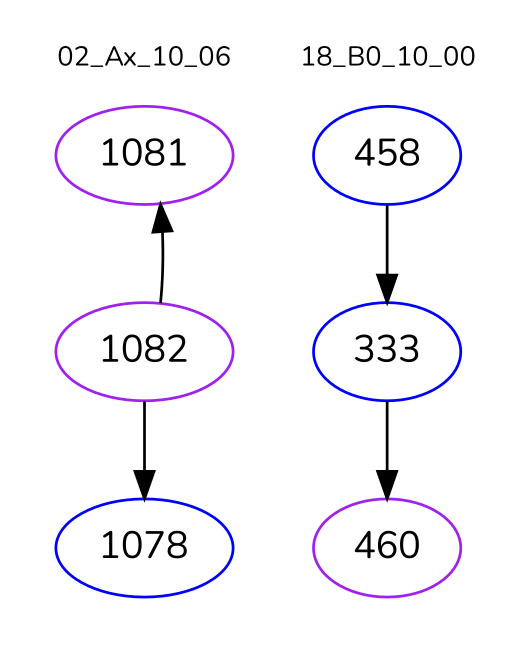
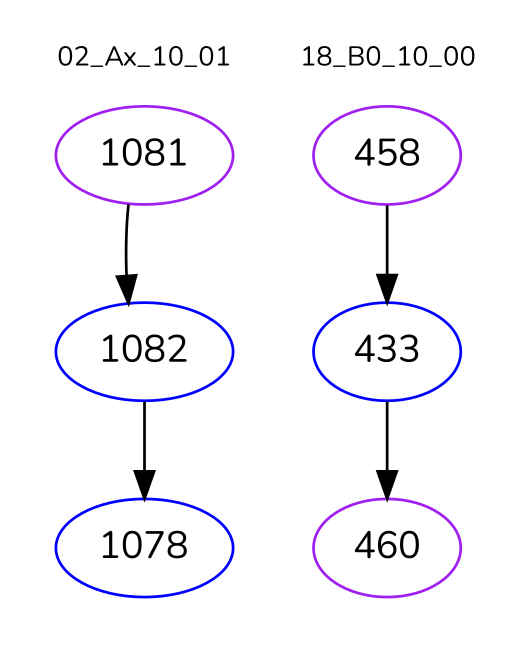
cluster "02_Ax_10_06": label "02_Ax_10_06" -> "02_Ax_10_01"
node "458": color blue -> purple
edge "1082" -> "1081": reversed
node "1082": color purple -> blue
node "333": label "333" -> "433"
